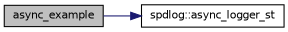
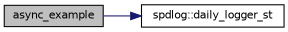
node "spdlog::async_logger_st": label "spdlog::async_logger_st" -> "spdlog::daily_logger_st"
